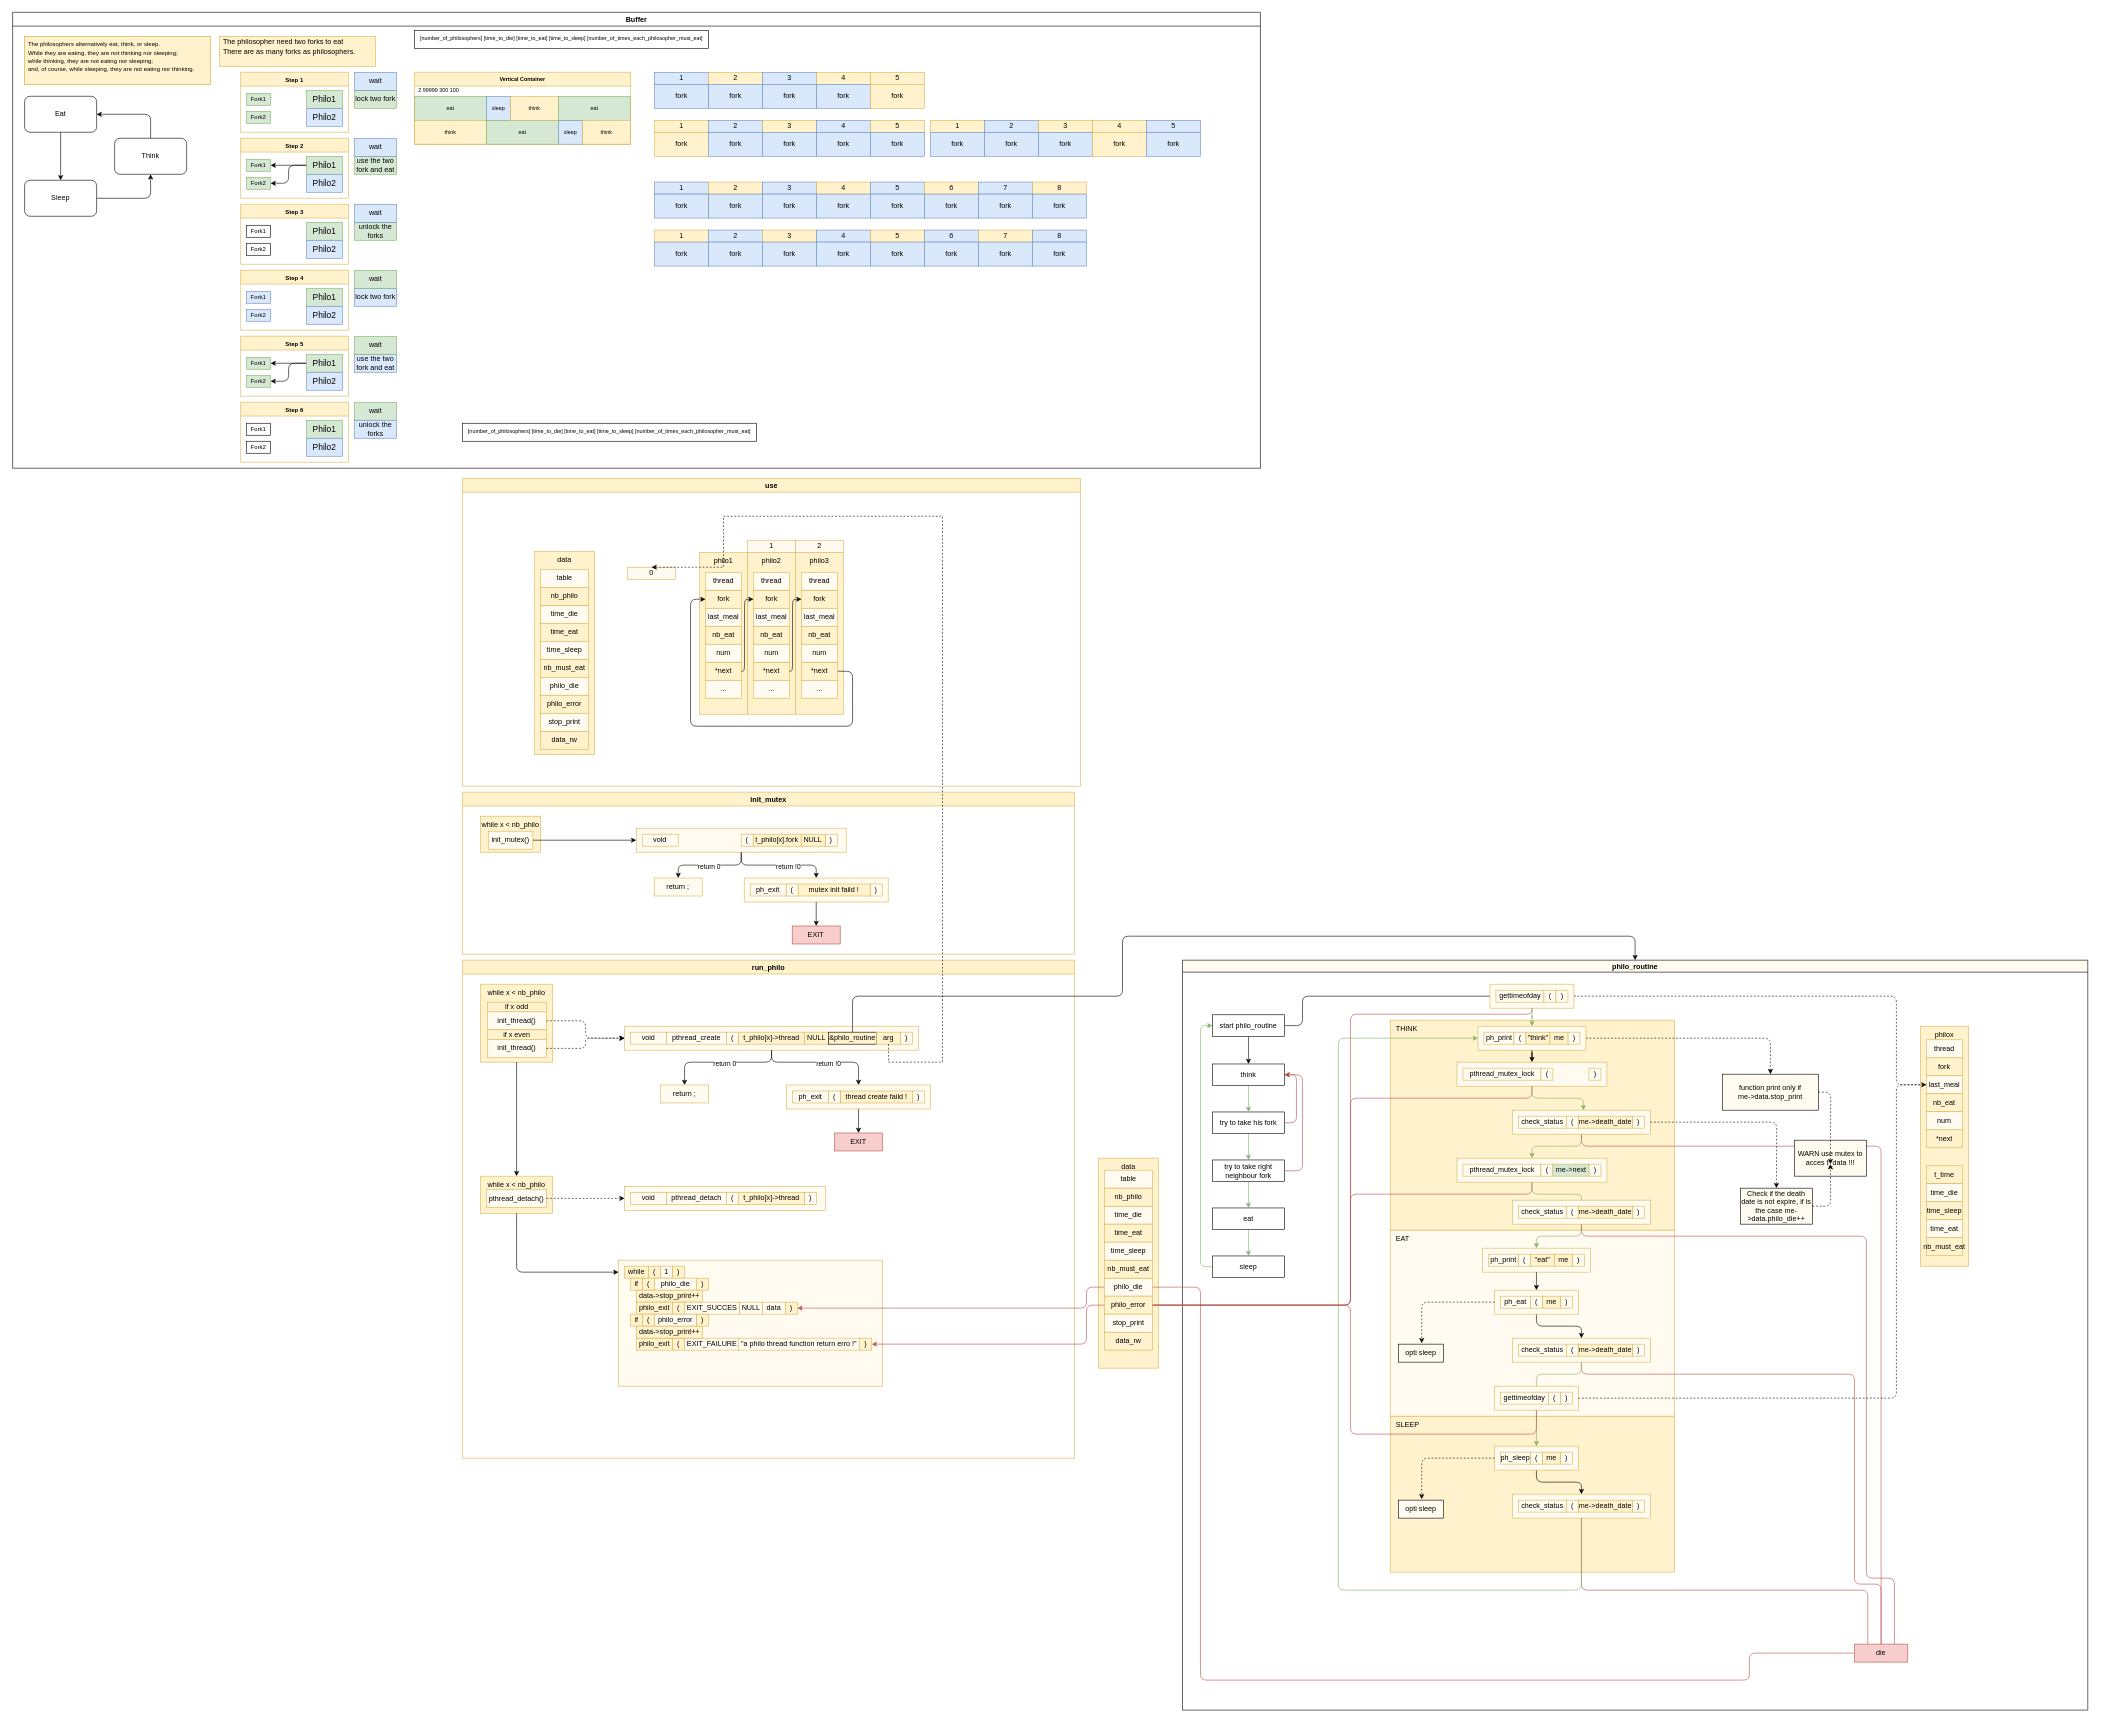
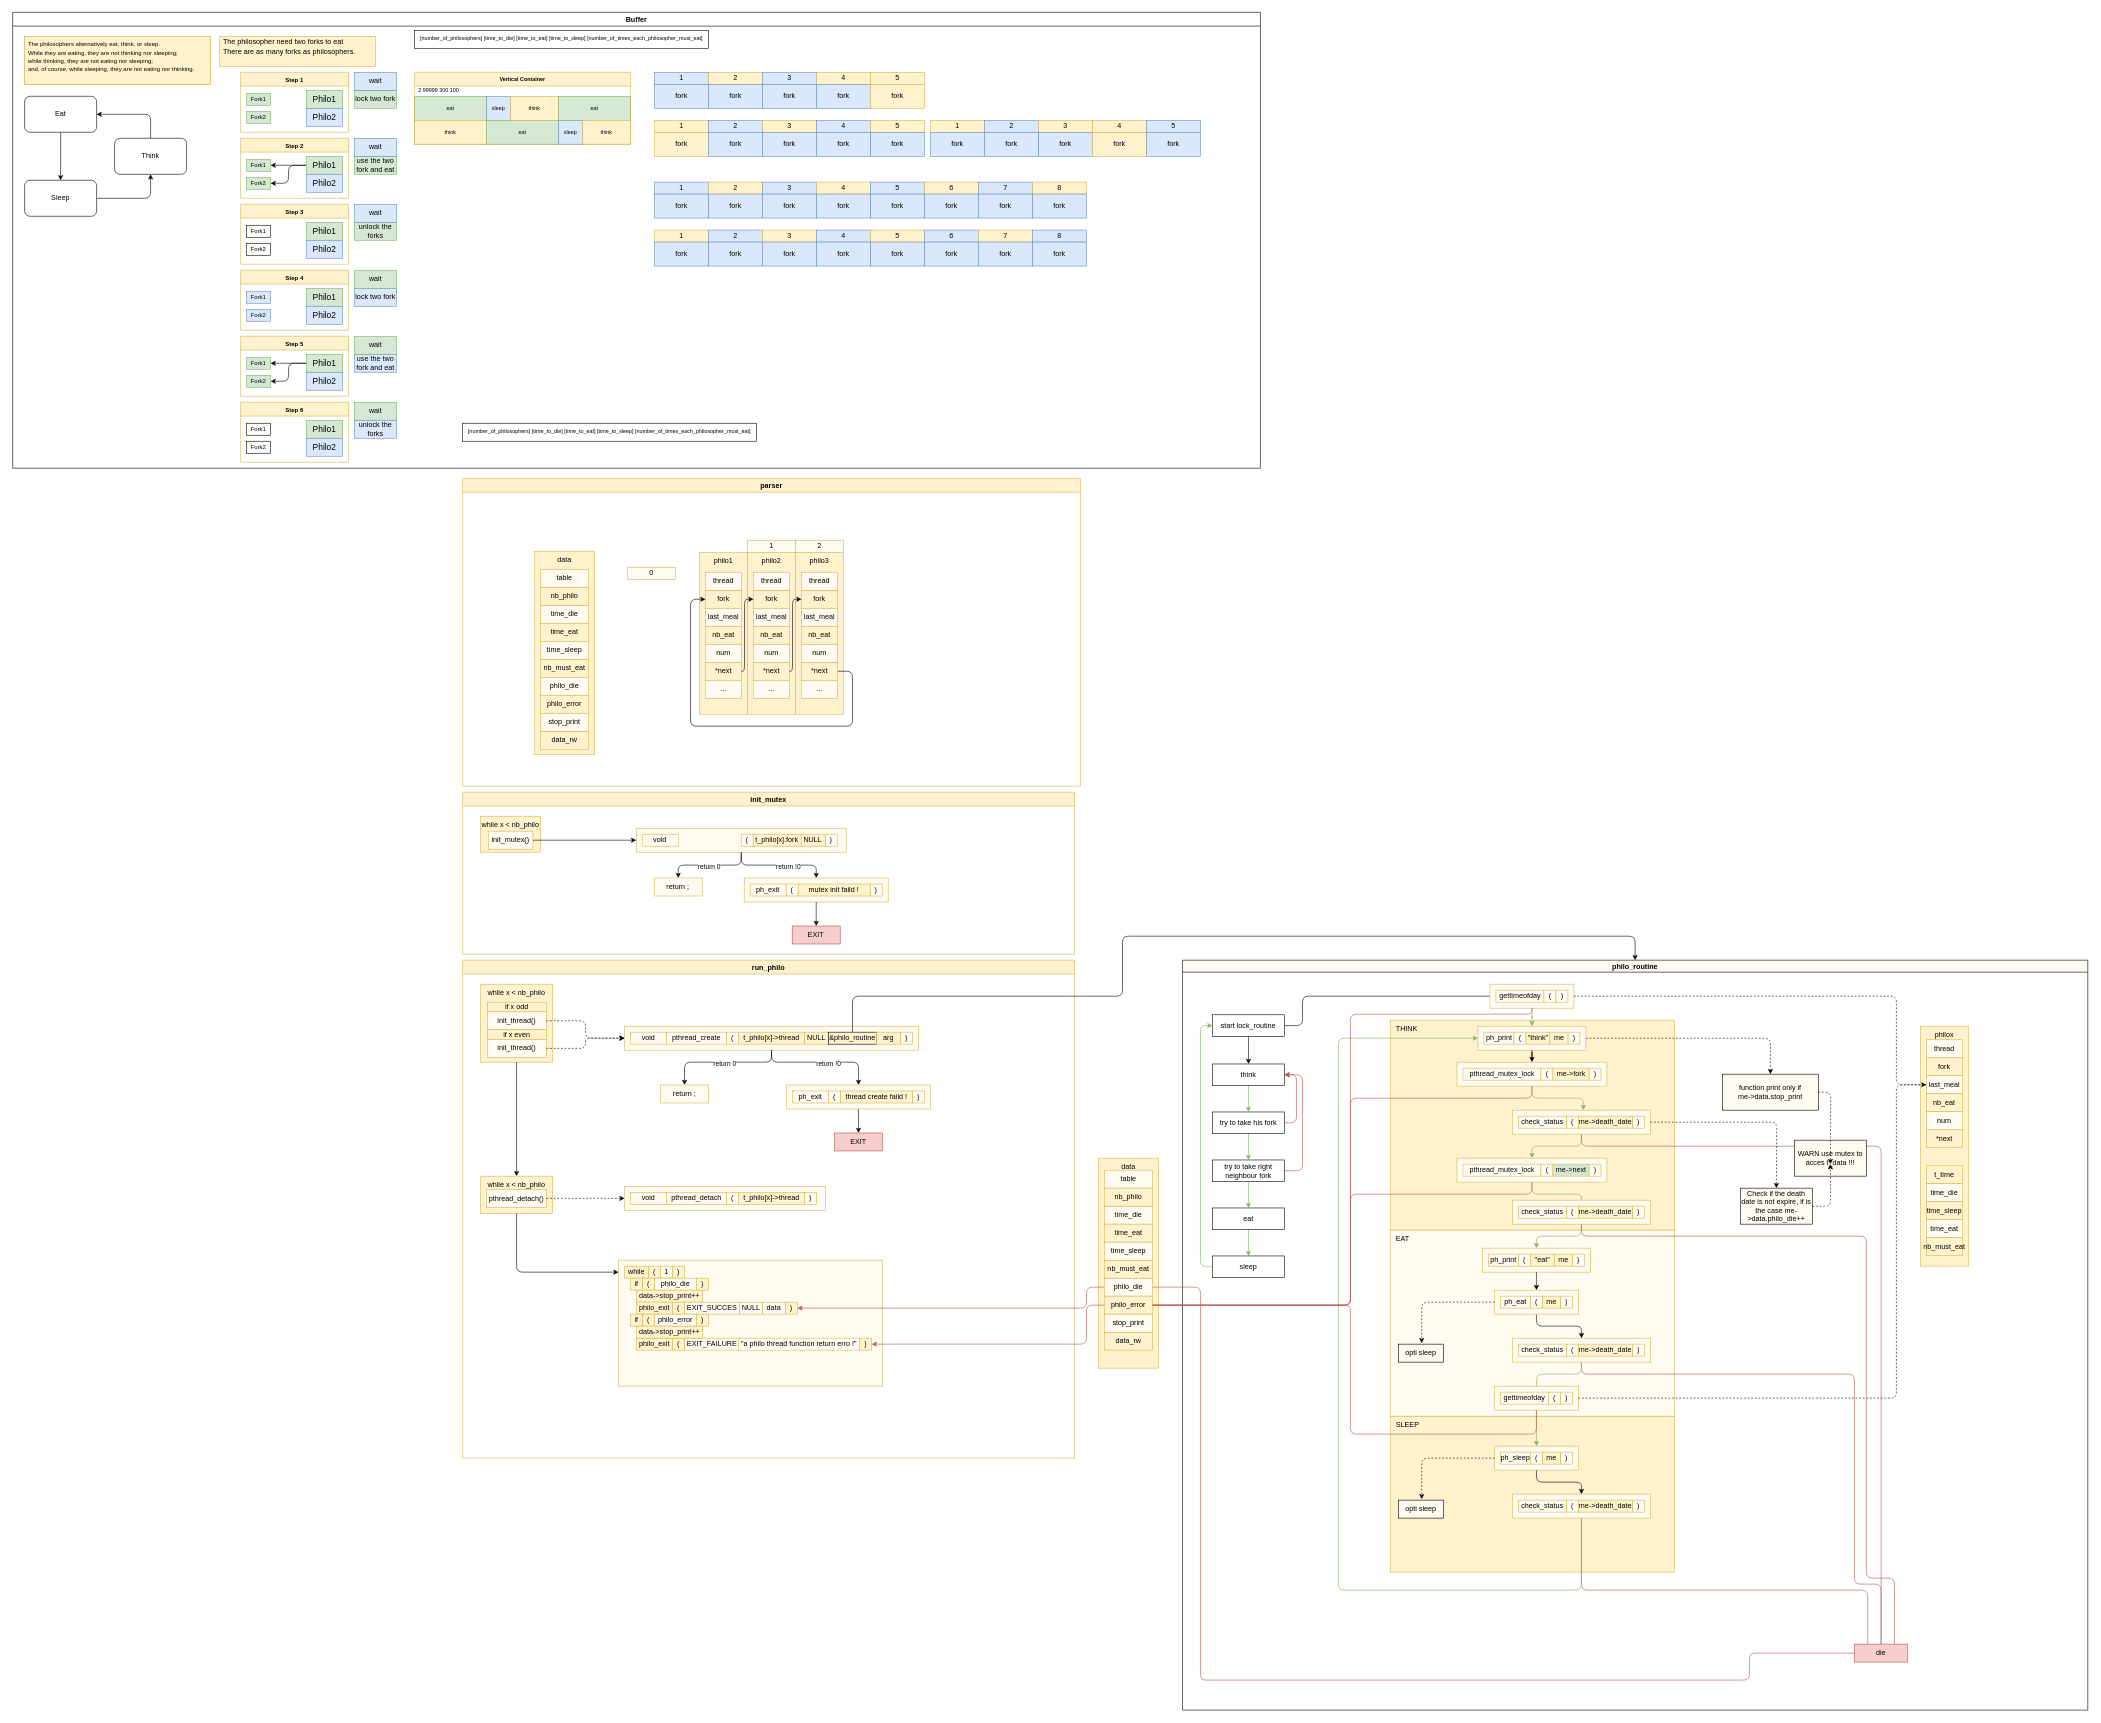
node "use": label "use" -> "parser"
edge "arg" -> "0": removed
node "start philo_routine": label "start philo_routine" -> "start lock_routine"
node "me->fork": added
